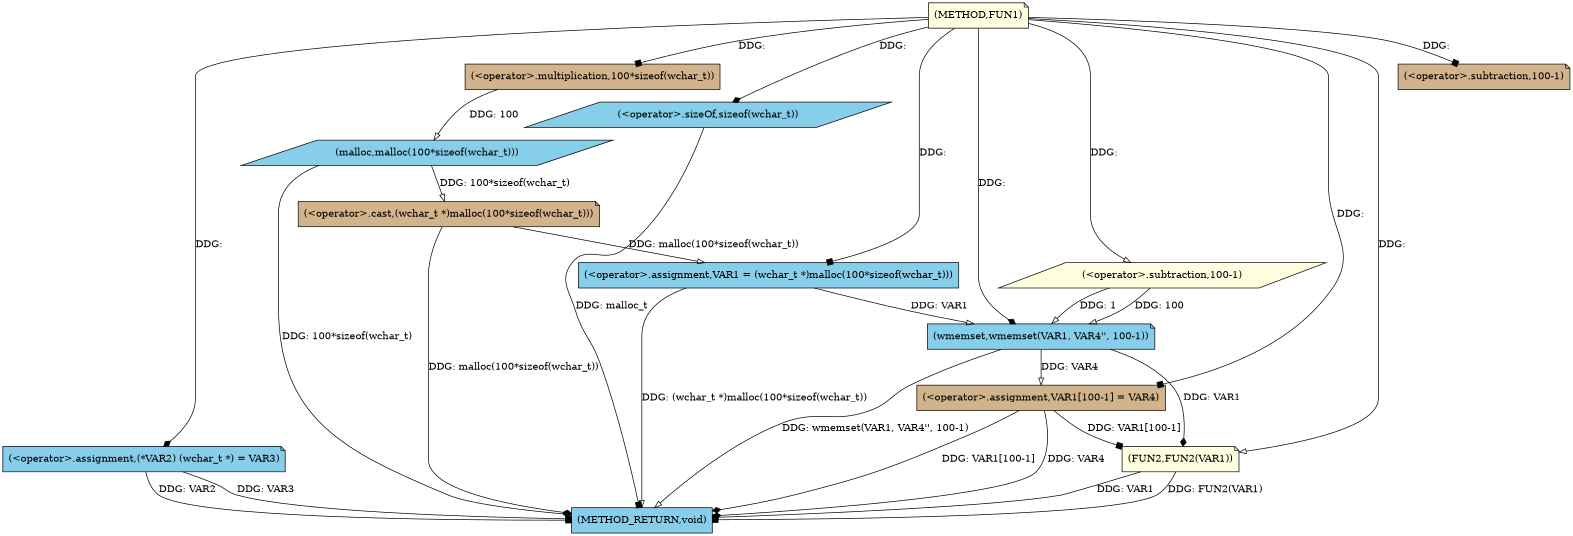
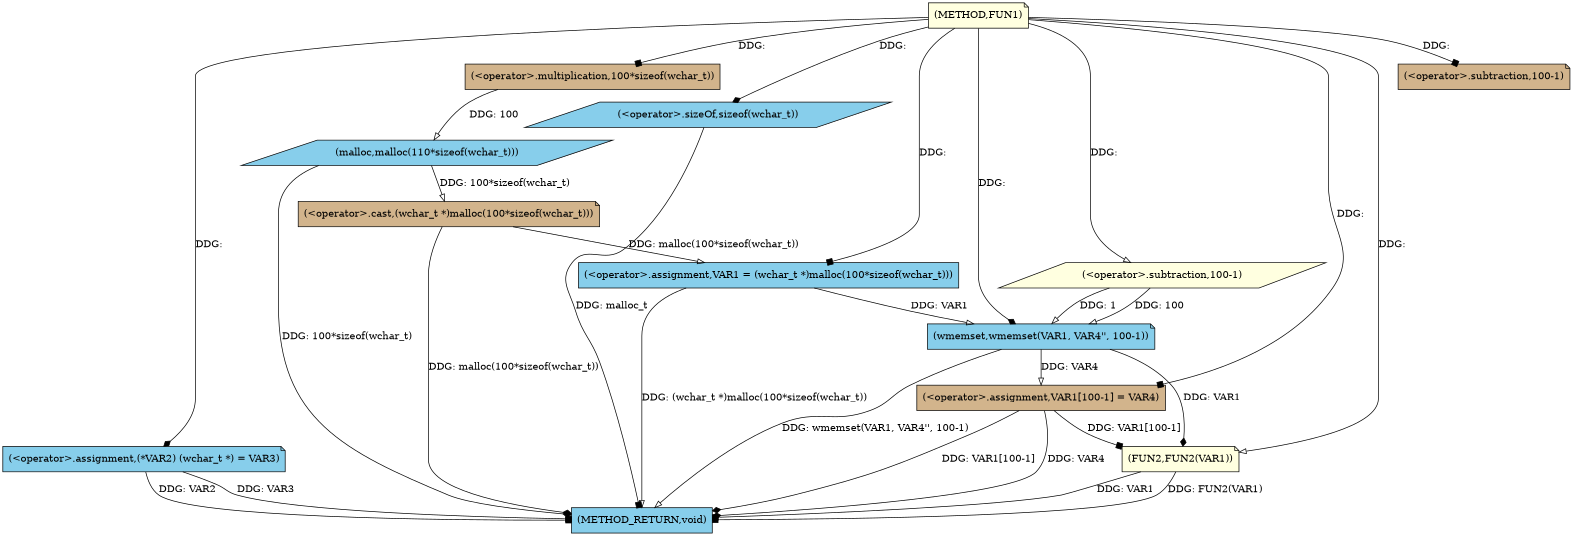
node "(malloc,malloc(100*sizeof(wchar_t)))": label "(malloc,malloc(100*sizeof(wchar_t)))" -> "(malloc,malloc(110*sizeof(wchar_t)))"
